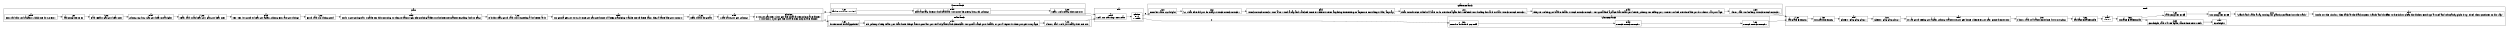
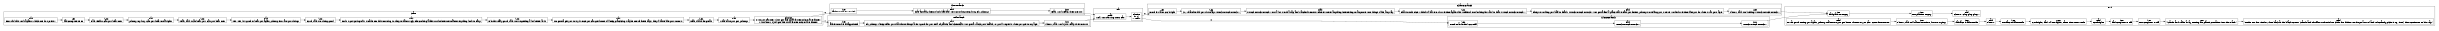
edge "Set son.face = fake_smile" -> "Set dad.computer = off": now "Dad Goodnight." -> "Set dad.computer = off"
node "Son Cheers! glug glug glug...": removed
node "Set frozen.mood = disappointed": label "Set frozen.mood = disappointed" -> "Set father.mood = disappointed"
